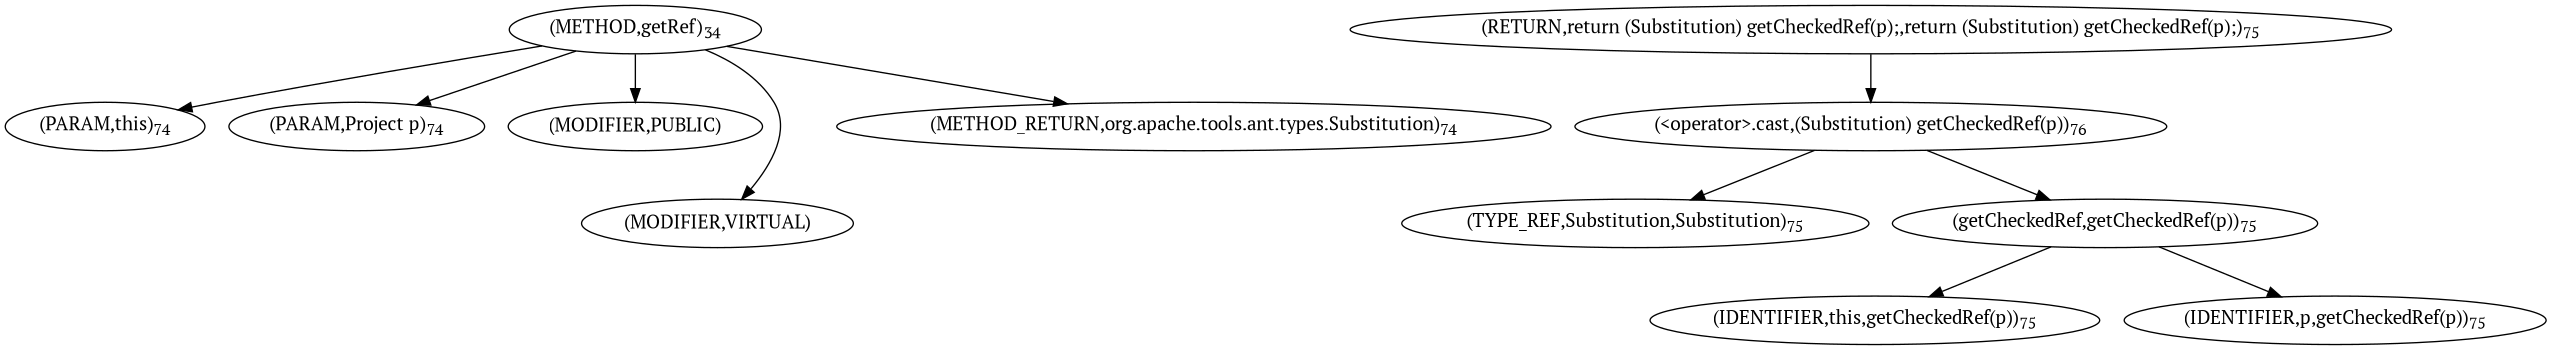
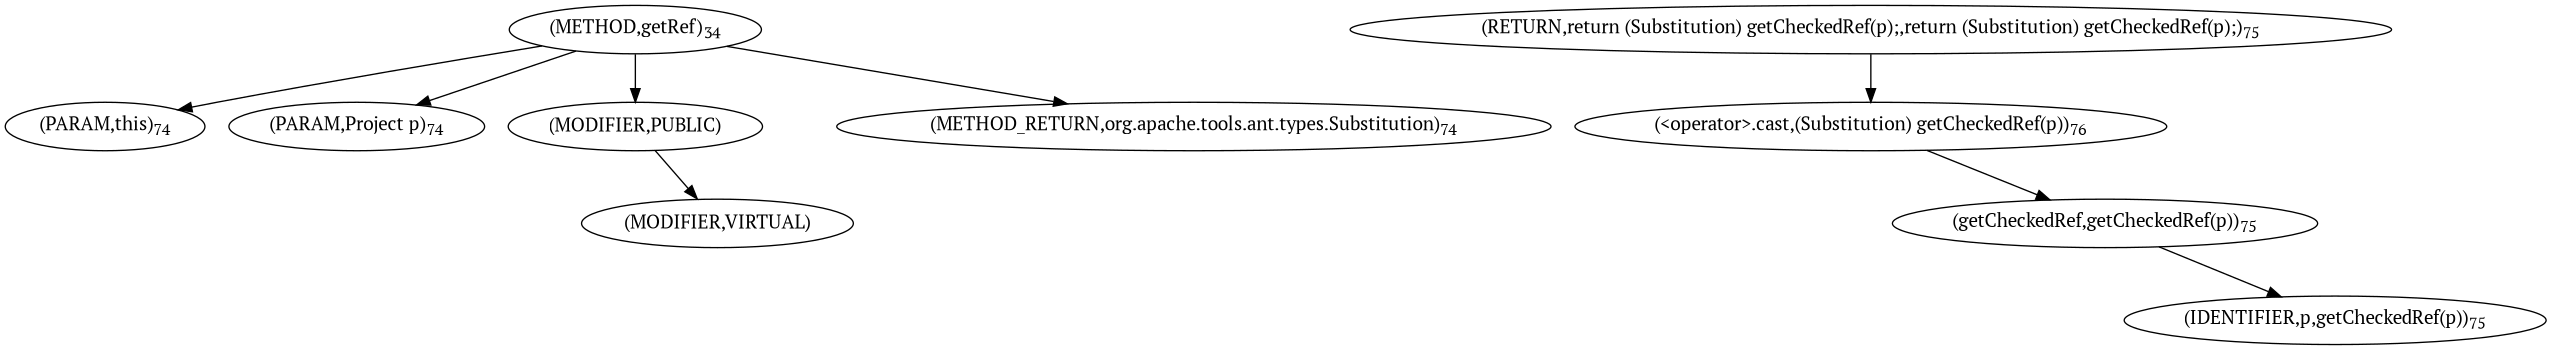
edge "(METHOD,getRef)" -> "(MODIFIER,VIRTUAL)": now "(MODIFIER,PUBLIC)" -> "(MODIFIER,VIRTUAL)"
node "(TYPE_REF,Substitution,Substitution)": removed
node "(IDENTIFIER,this,getCheckedRef(p))": removed
